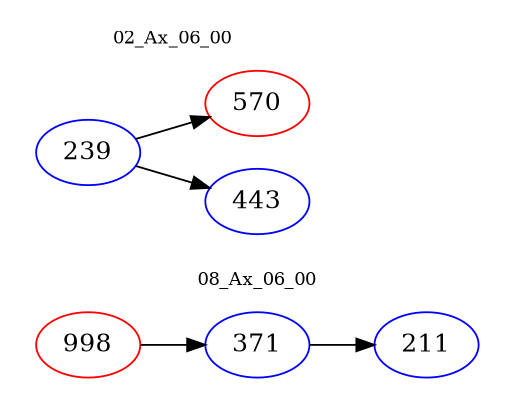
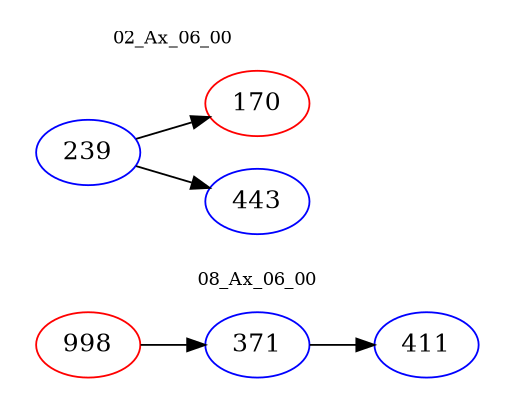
node "570": label "570" -> "170"
node "211": label "211" -> "411"
